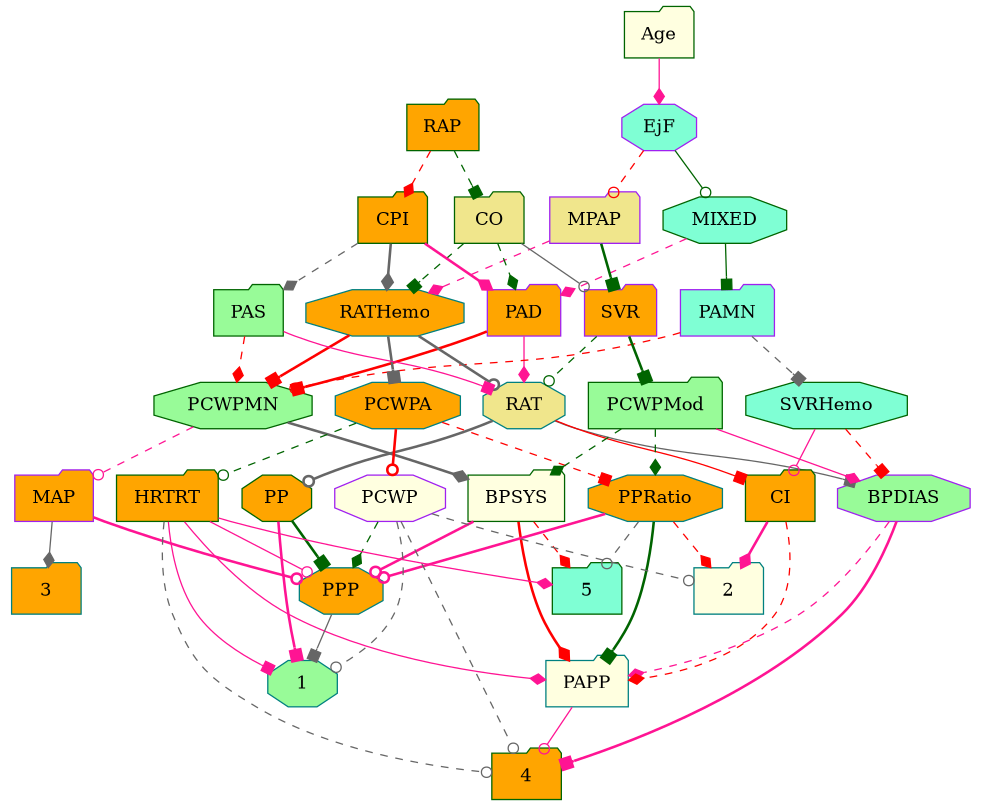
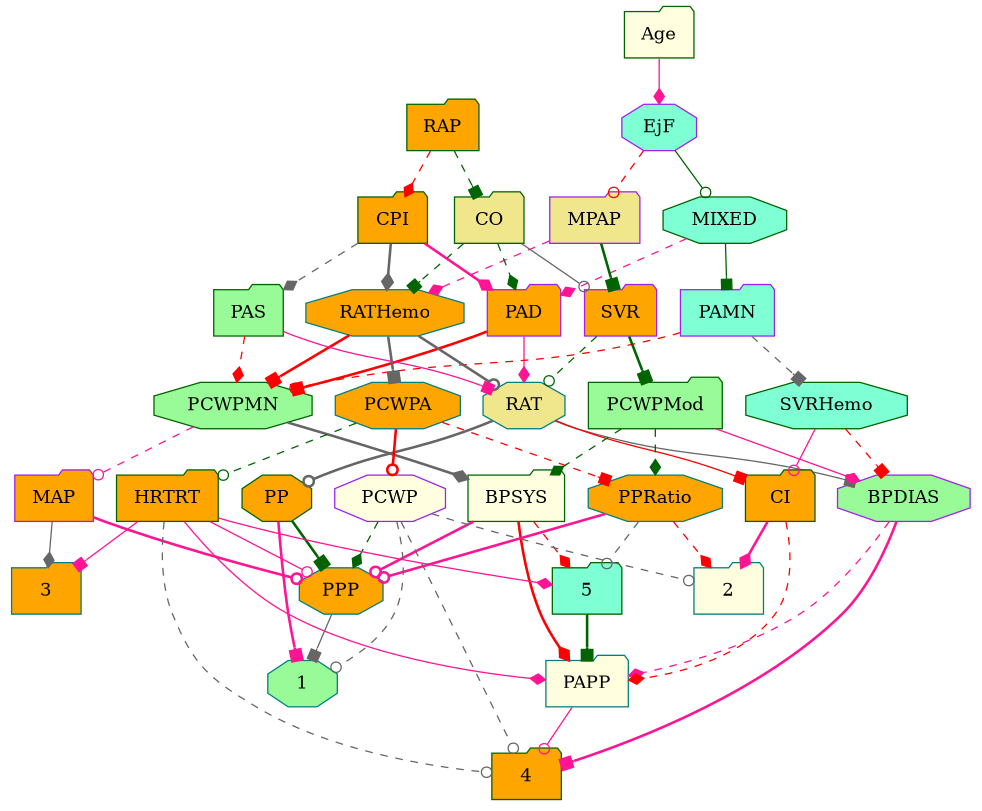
edge "PPRatio" -> "PAPP": now "5" -> "PAPP"
edge "HRTRT" -> "1": now "HRTRT" -> "3"
